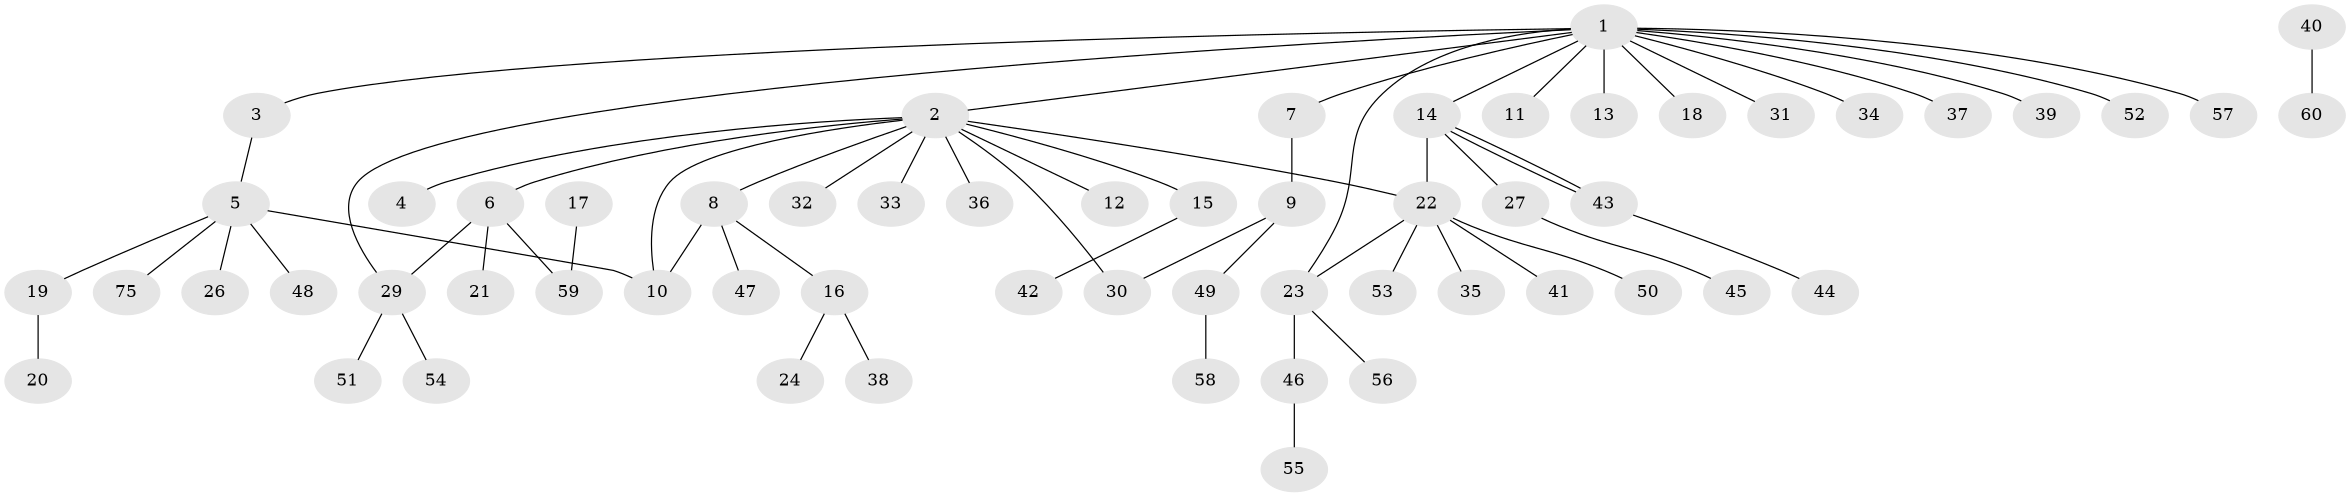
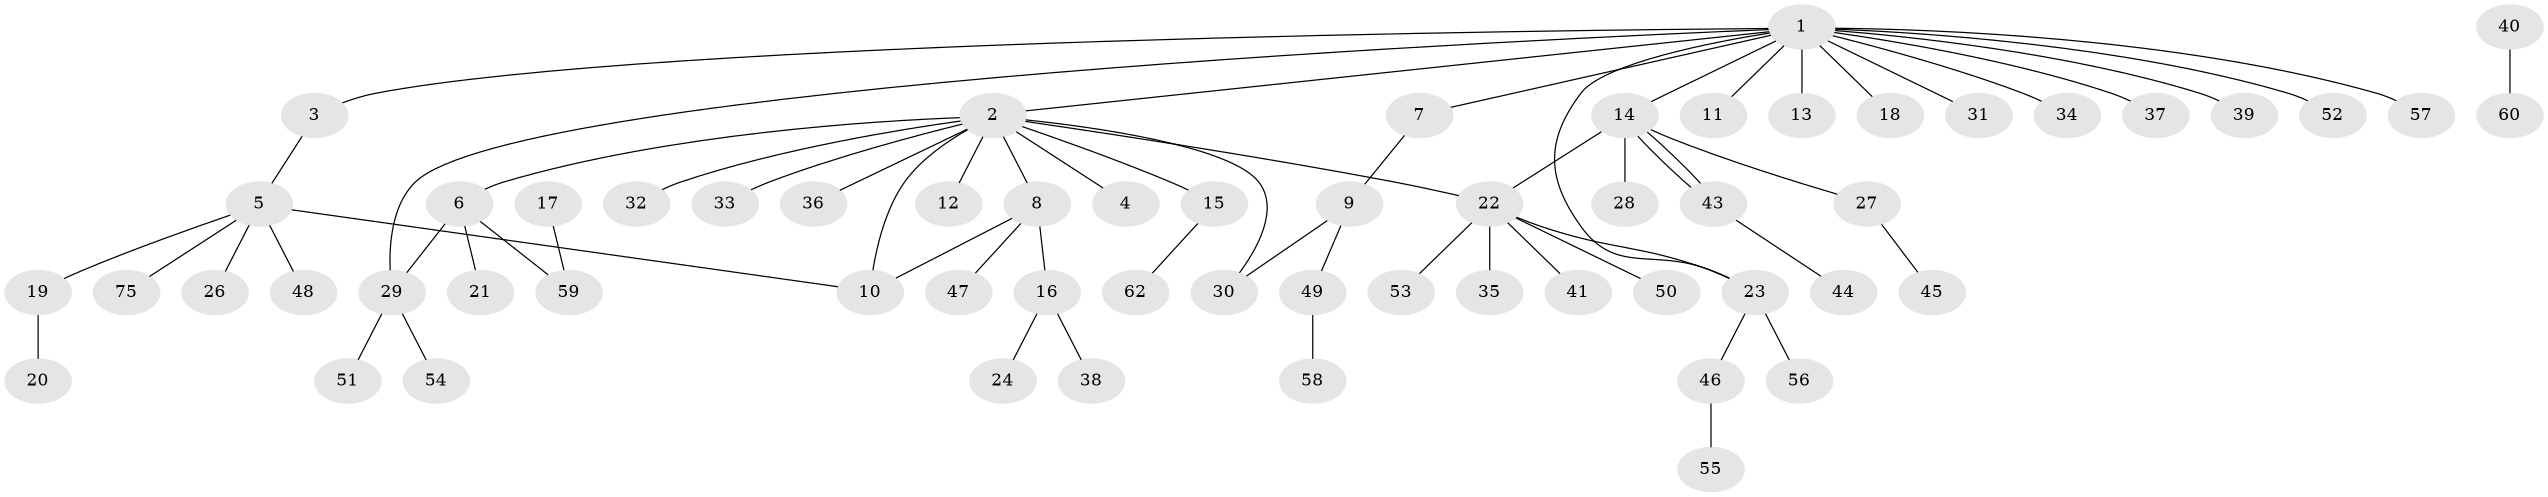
node "28": added
node "42": label "42" -> "62"
